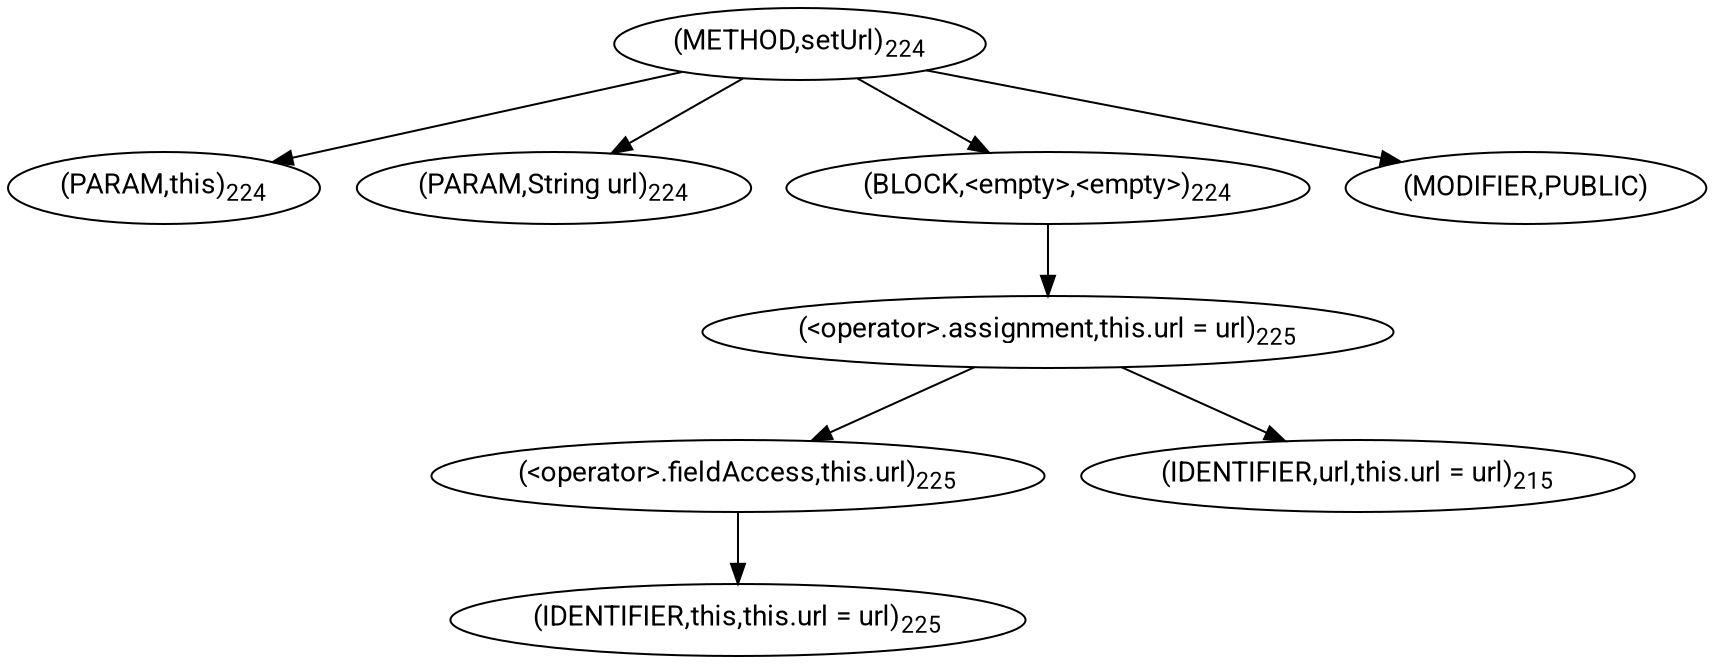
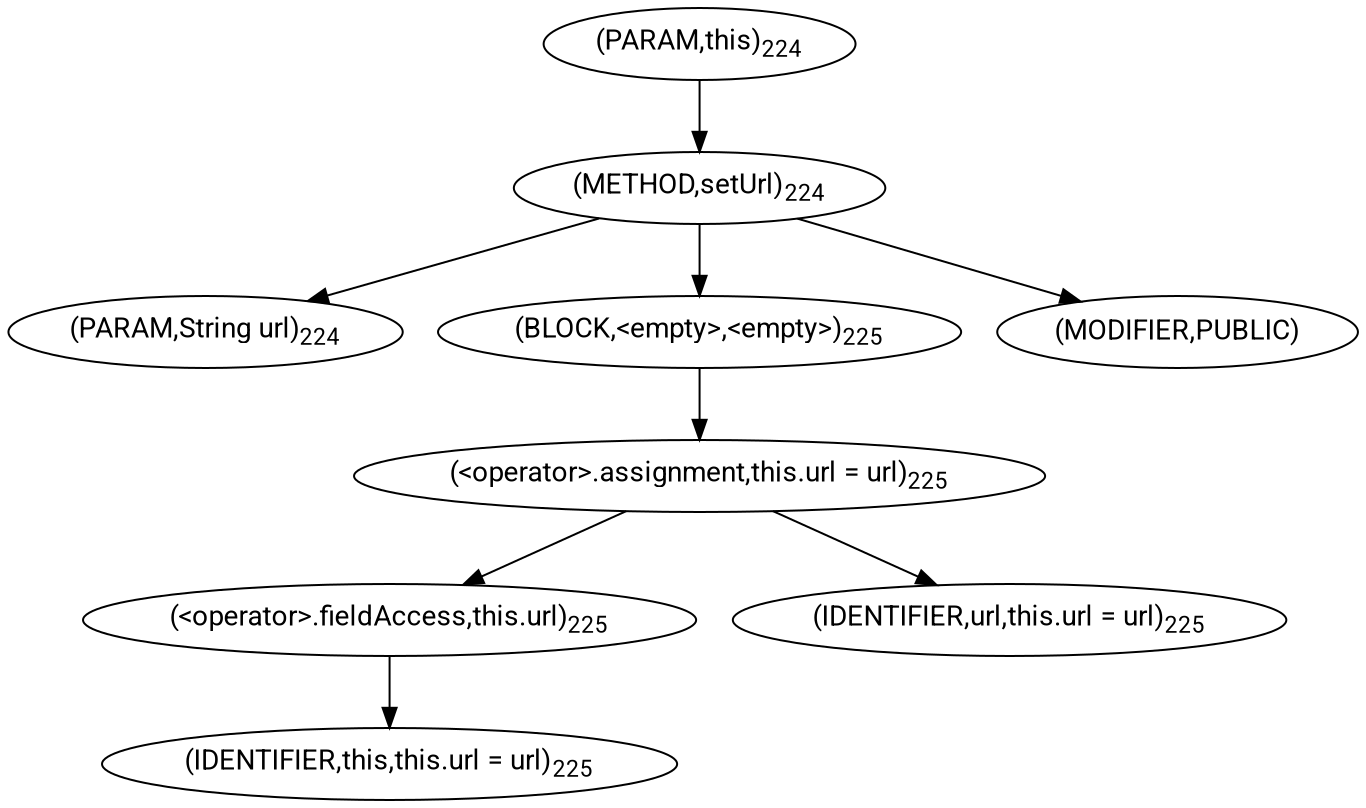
edge "(METHOD,setUrl)" -> "(PARAM,this)": reversed
node "(BLOCK,<empty>,<empty>)": text "224" -> "225"
node "(IDENTIFIER,url,this.url = url)": text "215" -> "225"
